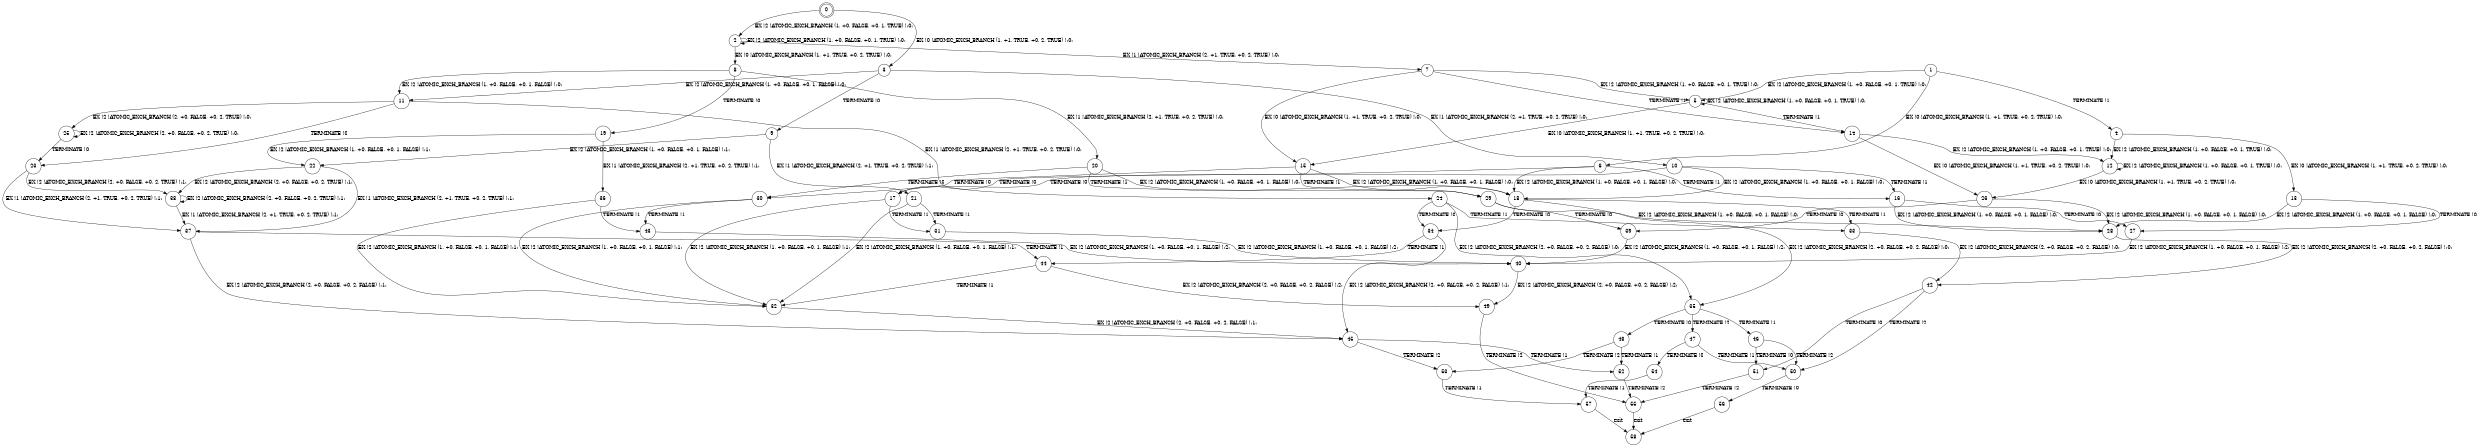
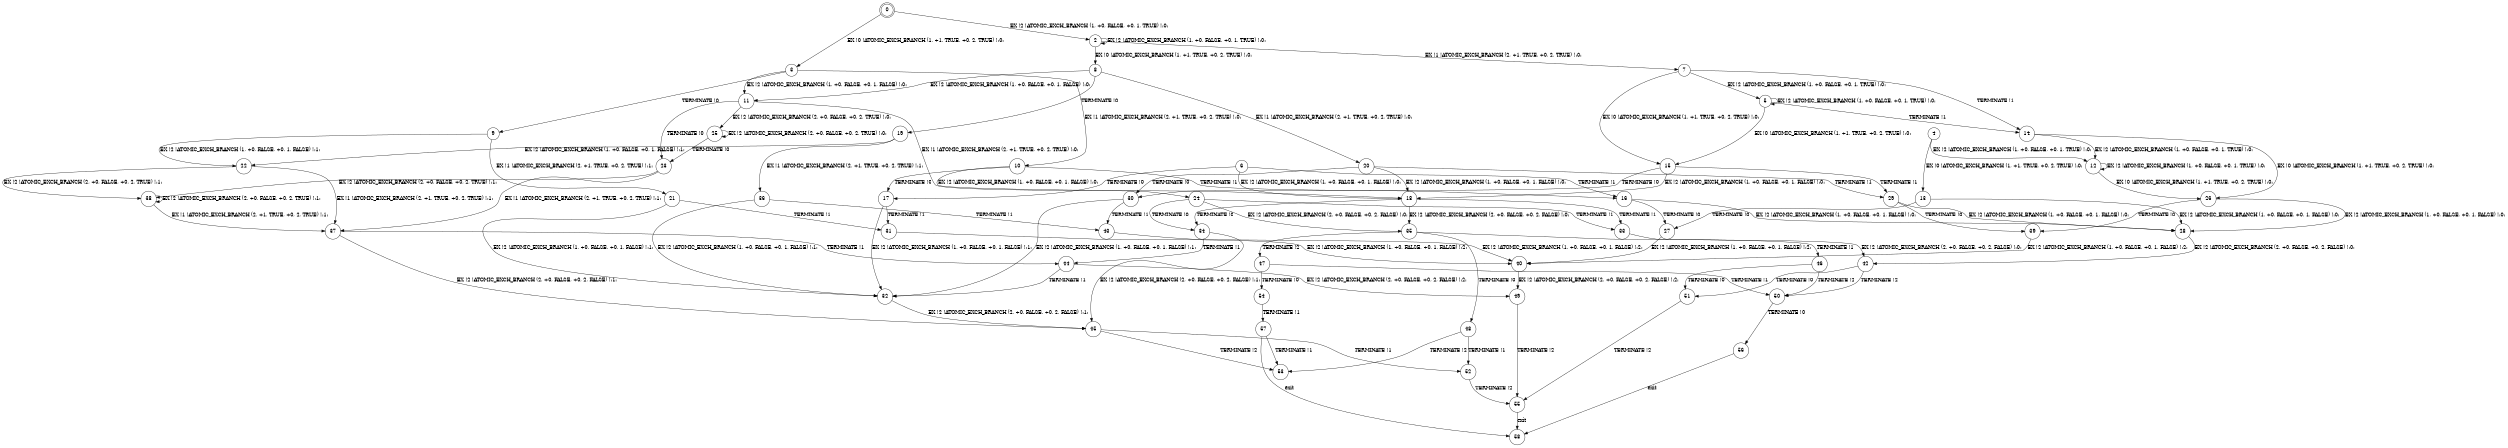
node "1": removed
edge "53" -> "57": reversed
